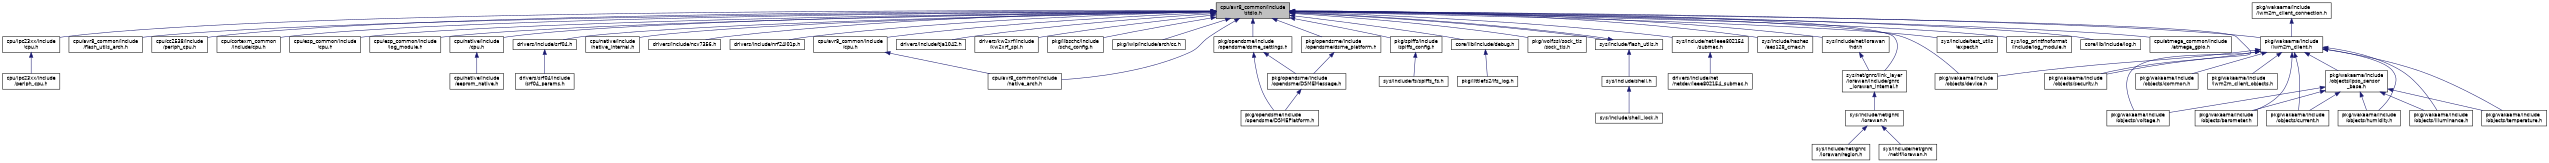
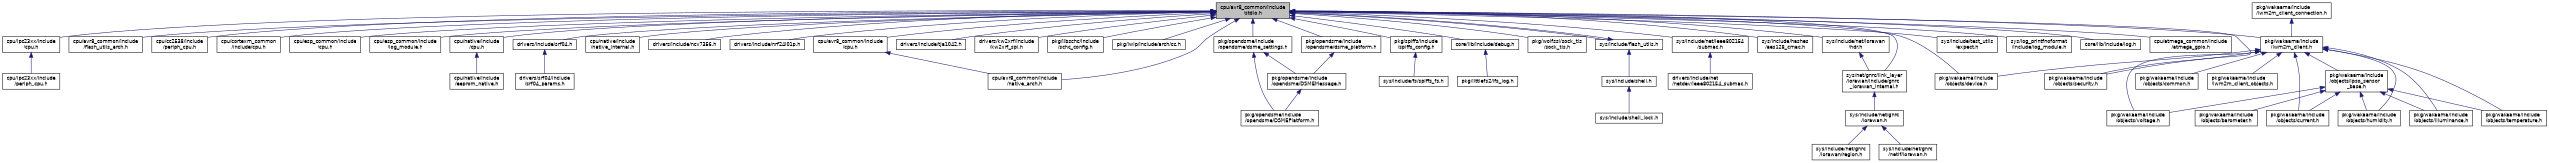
edge "pkg/wakaama/include /objects/barometer.h" -> "pkg/wakaama/include /lwm2m_client.h": removed
